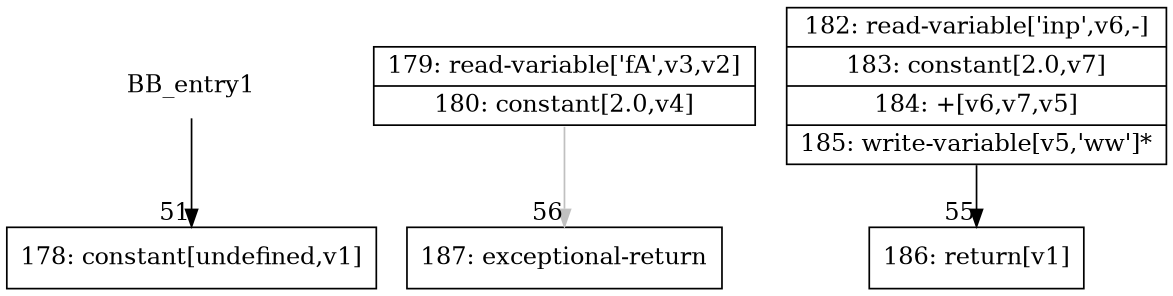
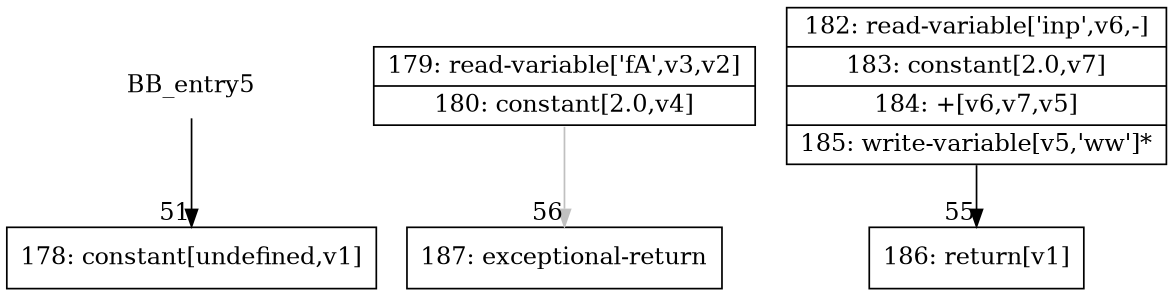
node "BB_entry1": label "BB_entry1" -> "BB_entry5"
